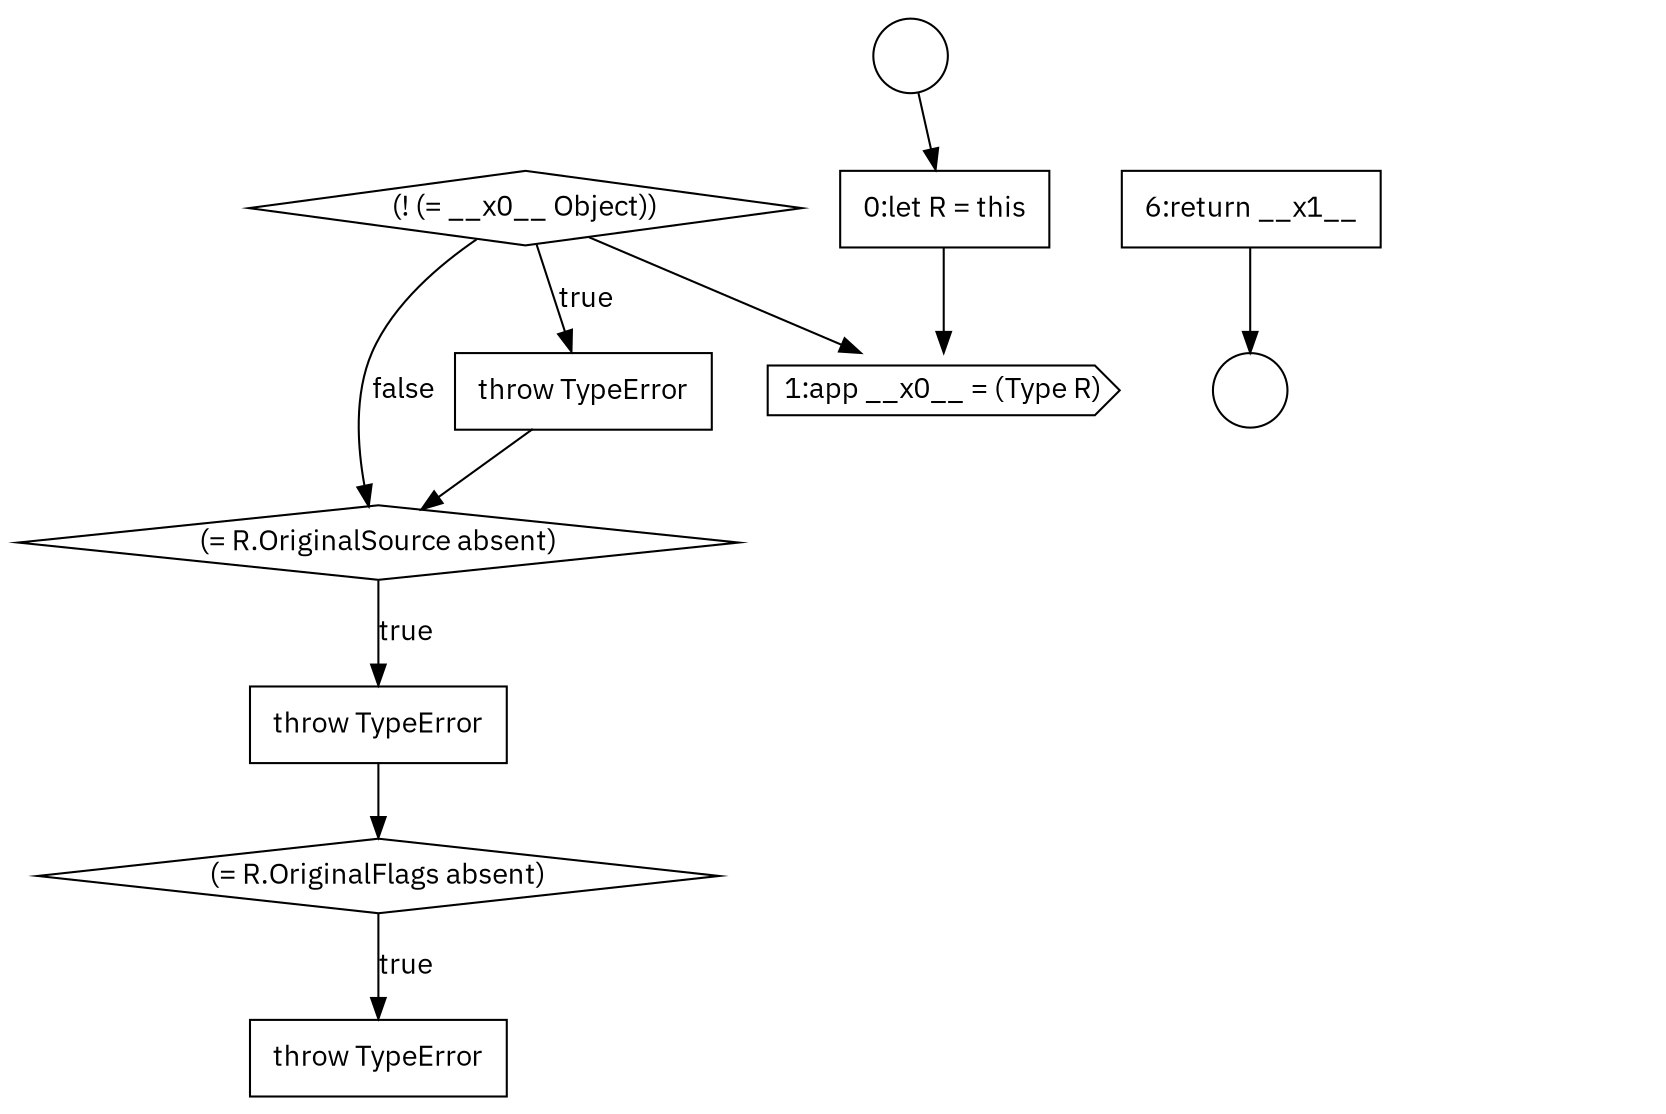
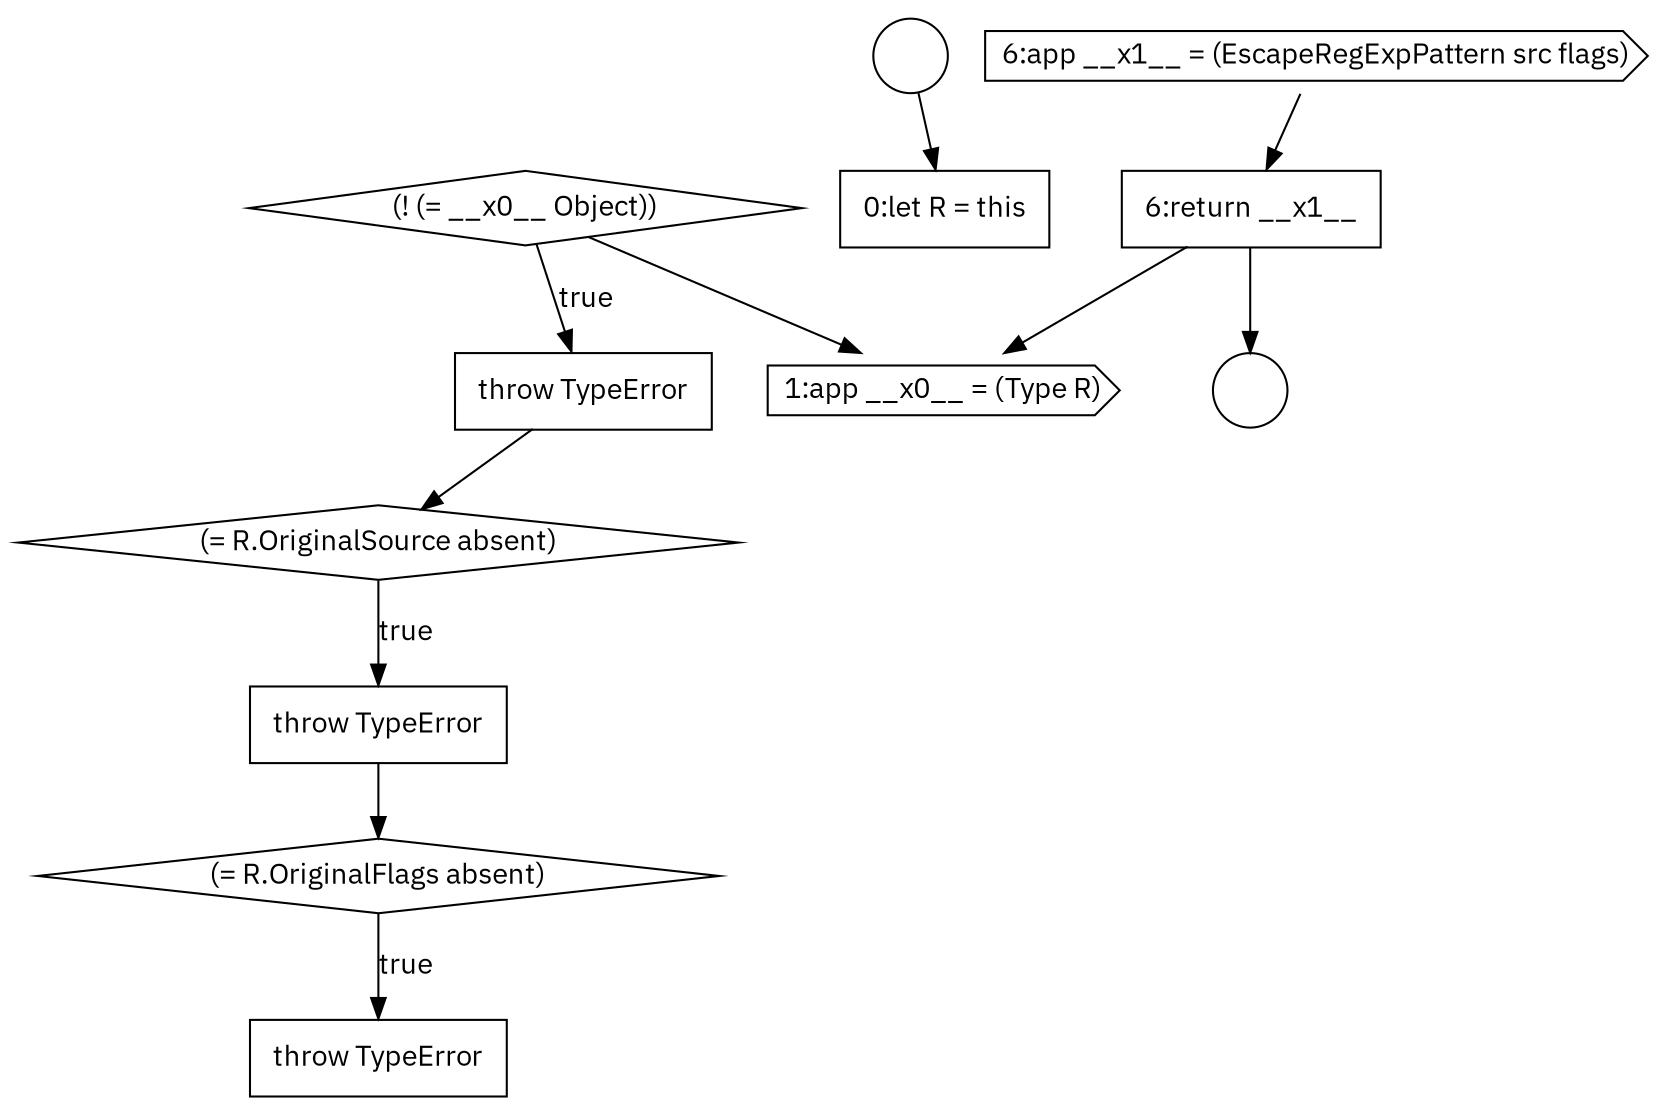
node "6:app __x1__ = (EscapeRegExpPattern src flags)": added
edge "0:let R = this" -> "1:app __x0__ = (Type R)": now "6:return __x1__" -> "1:app __x0__ = (Type R)"
edge "(! (= __x0__ Object))" -> "(= R.OriginalSource absent)": removed, label "false"
